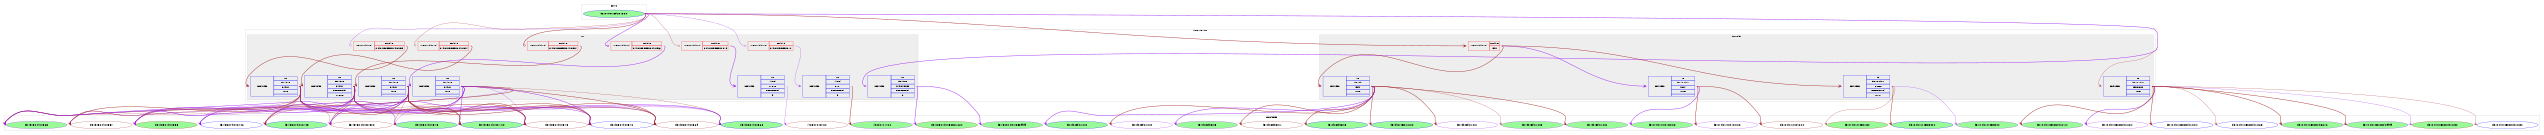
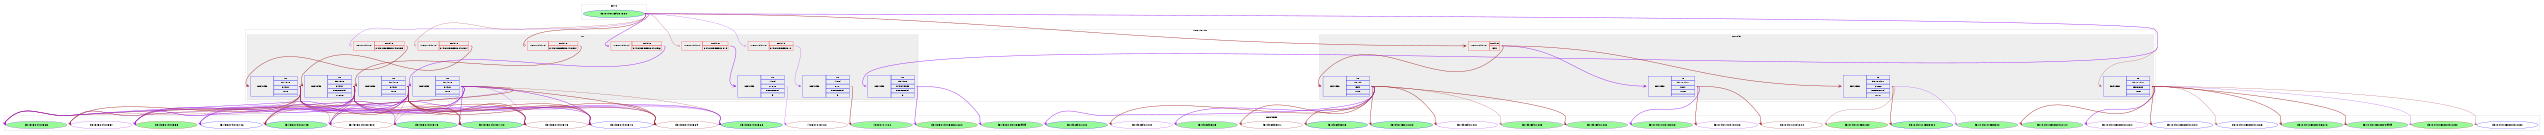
node "dev-lang/python-3.5.7": color brown -> purple
